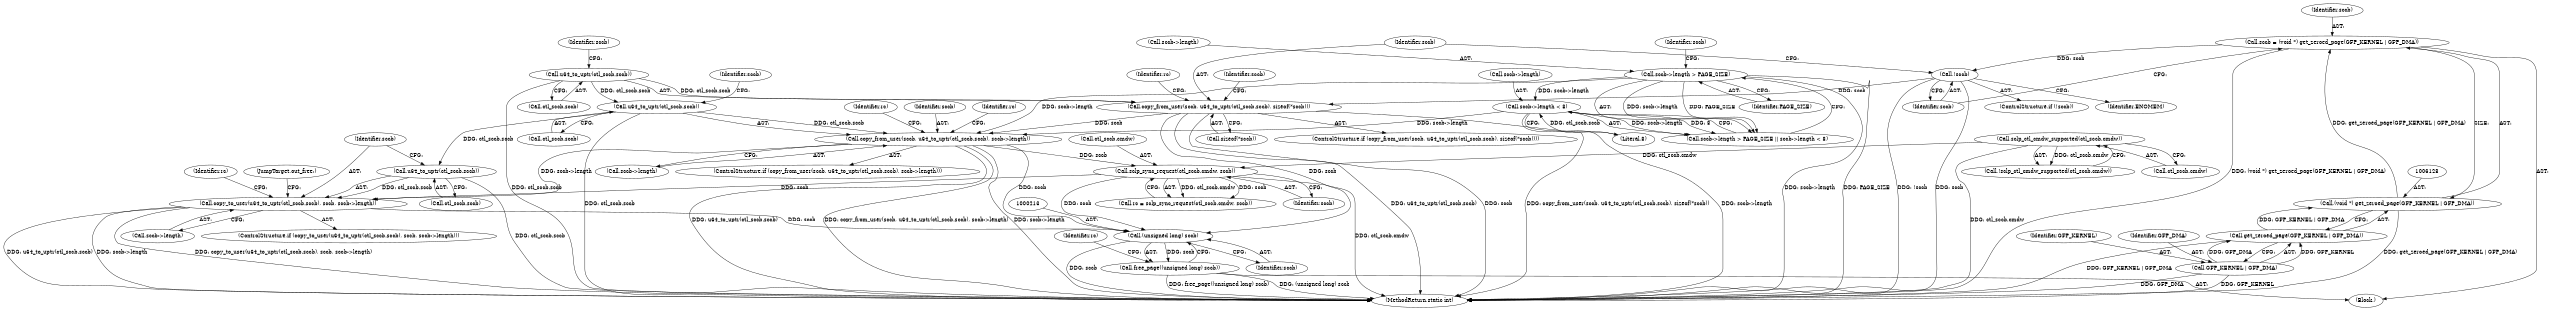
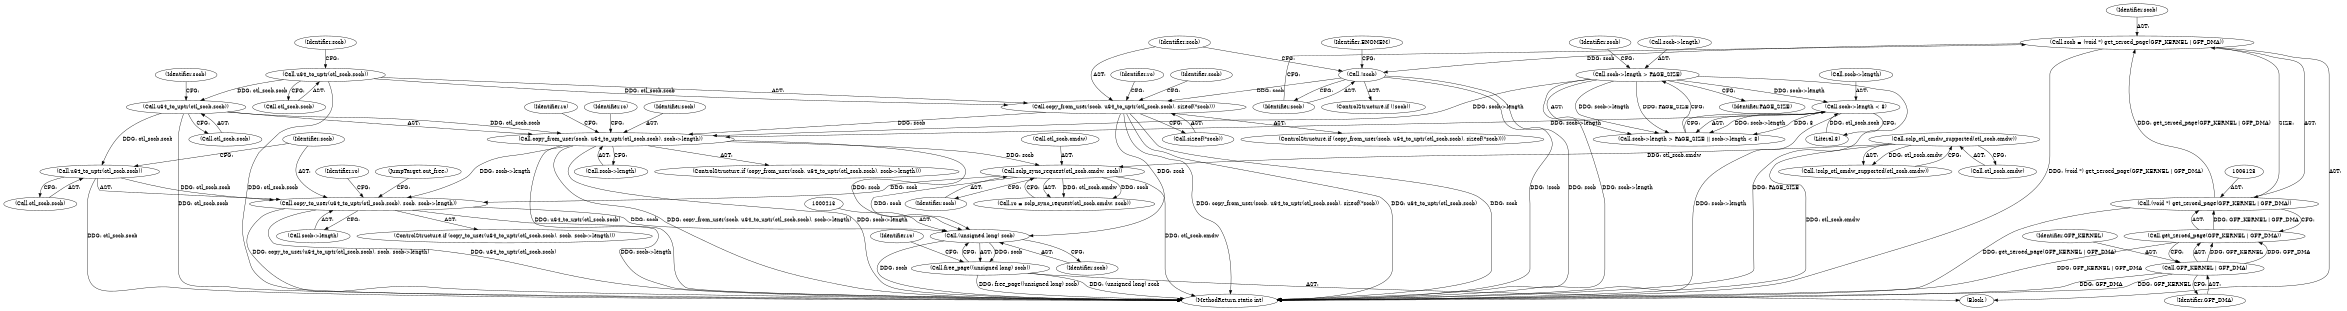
edge "(Call,!sccb)" -> "(Identifier,ENOMEM)": reversed
edge "(Identifier,PAGE_SIZE)" -> "(Call,sccb->length > PAGE_SIZE)": removed, label "AST:"
edge "(Call,GFP_KERNEL | GFP_DMA)" -> "(Identifier,GFP_DMA)": added, label "CFG:"
